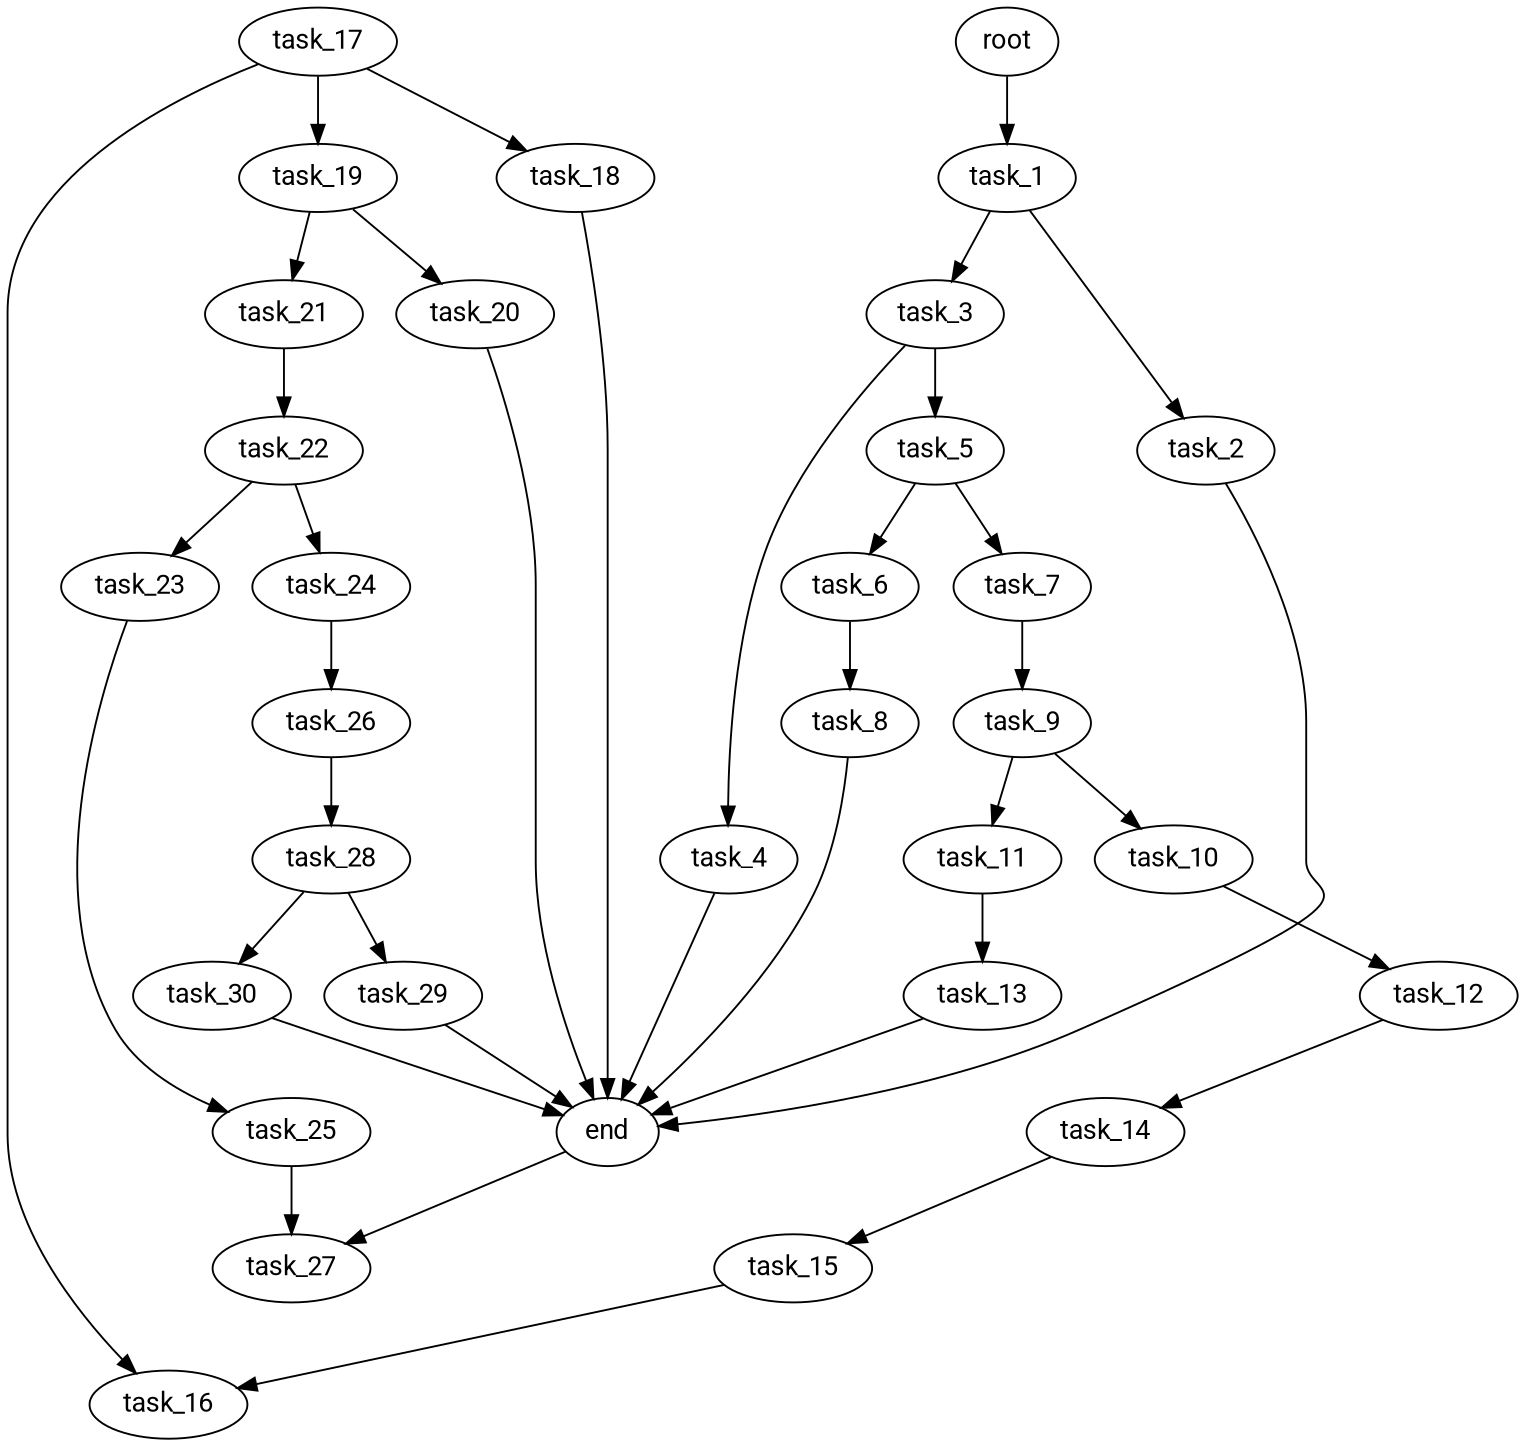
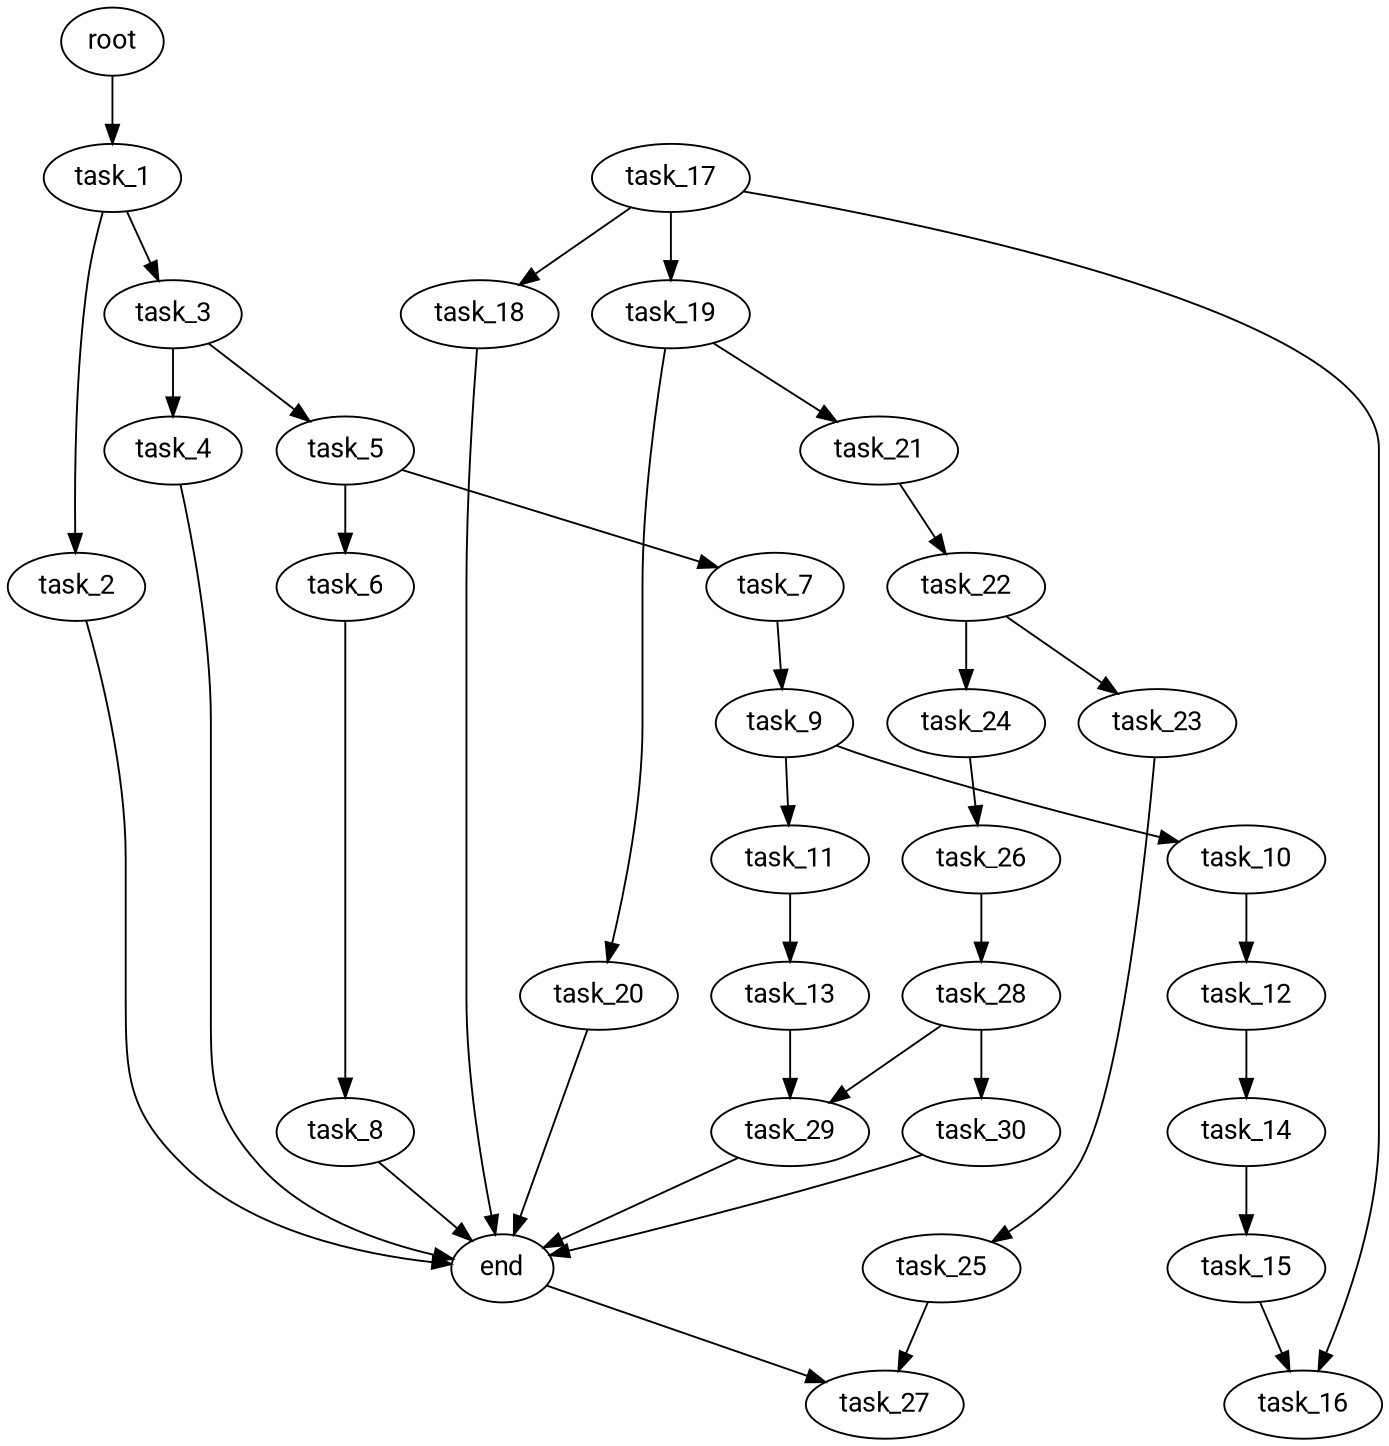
edge "task_13" -> "end": now "task_13" -> "task_29"
